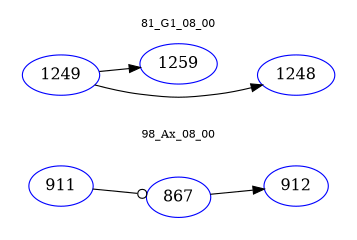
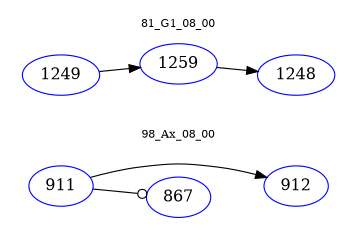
edge "1249" -> "1248": now "1259" -> "1248"
edge "867" -> "912": now "911" -> "912"
